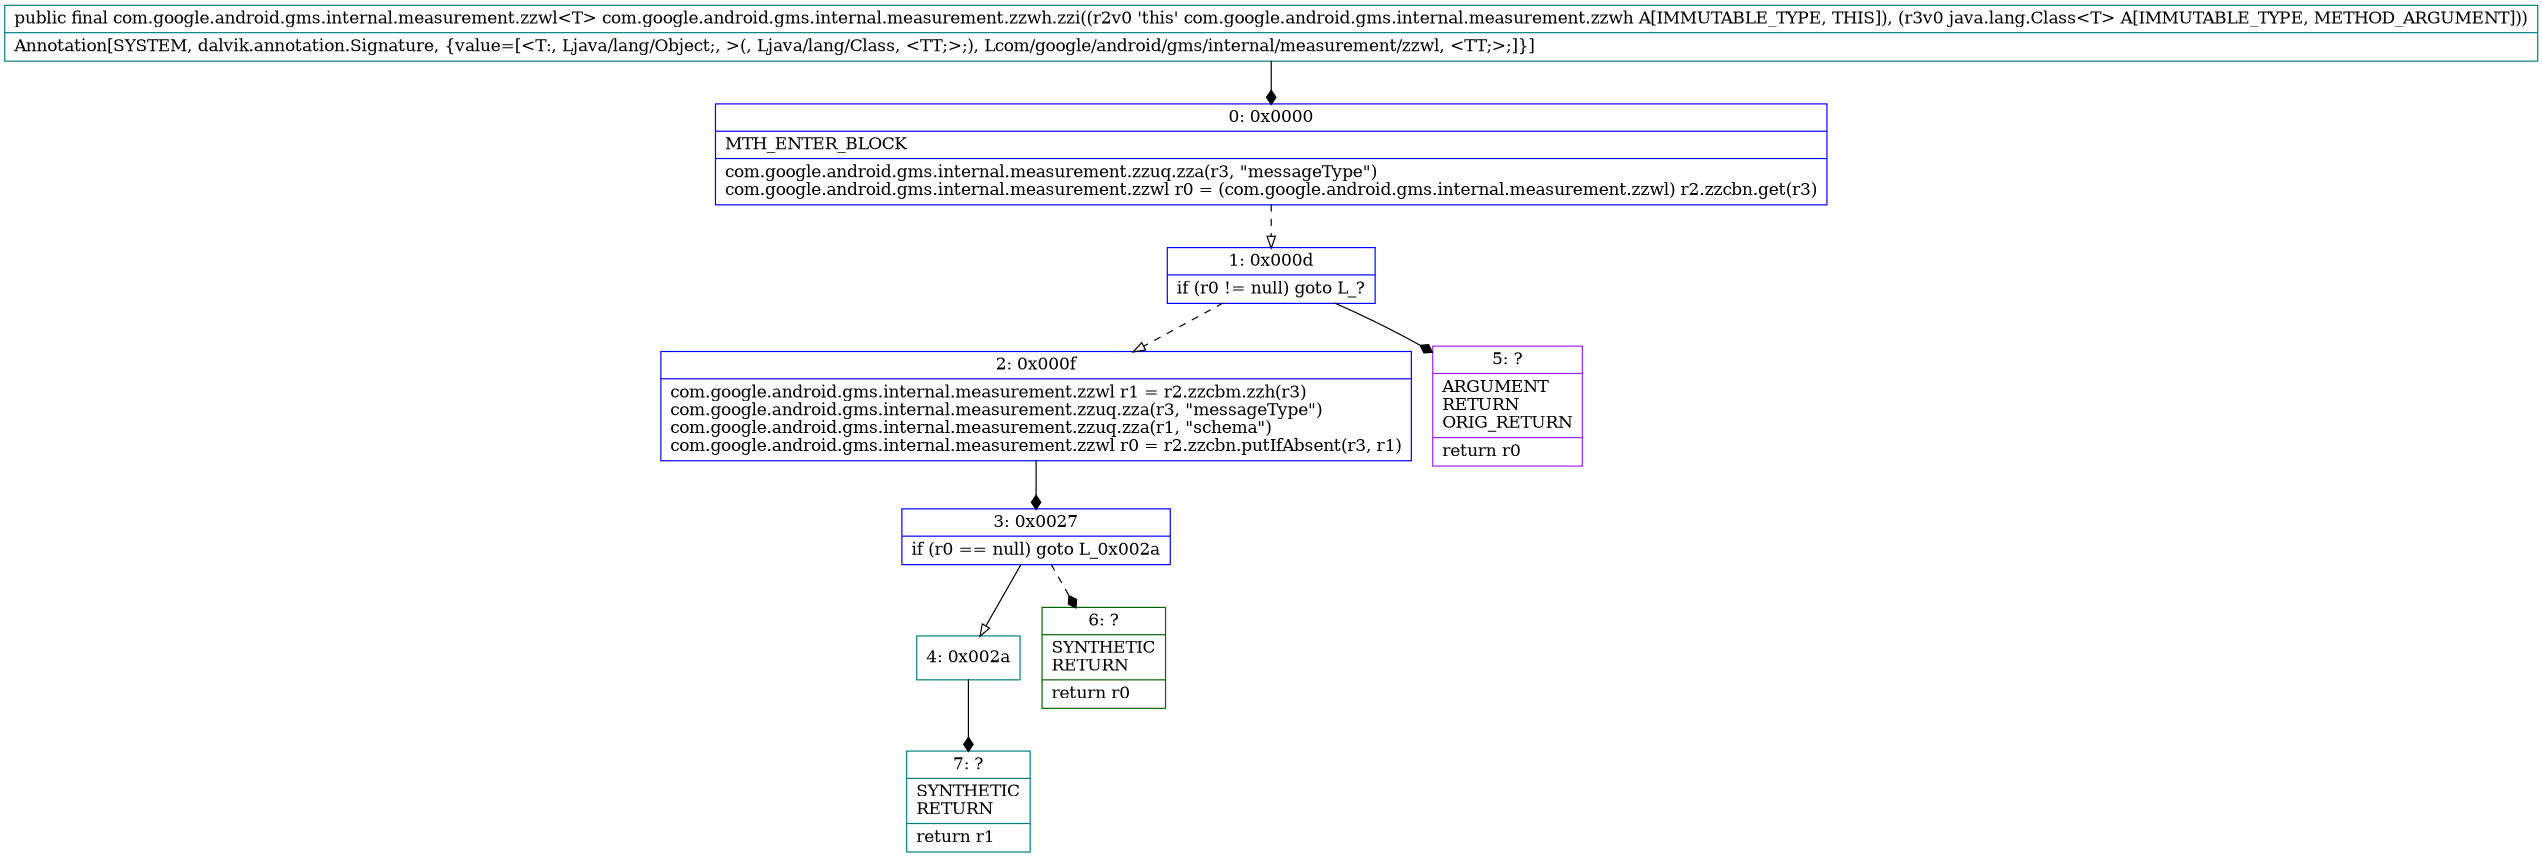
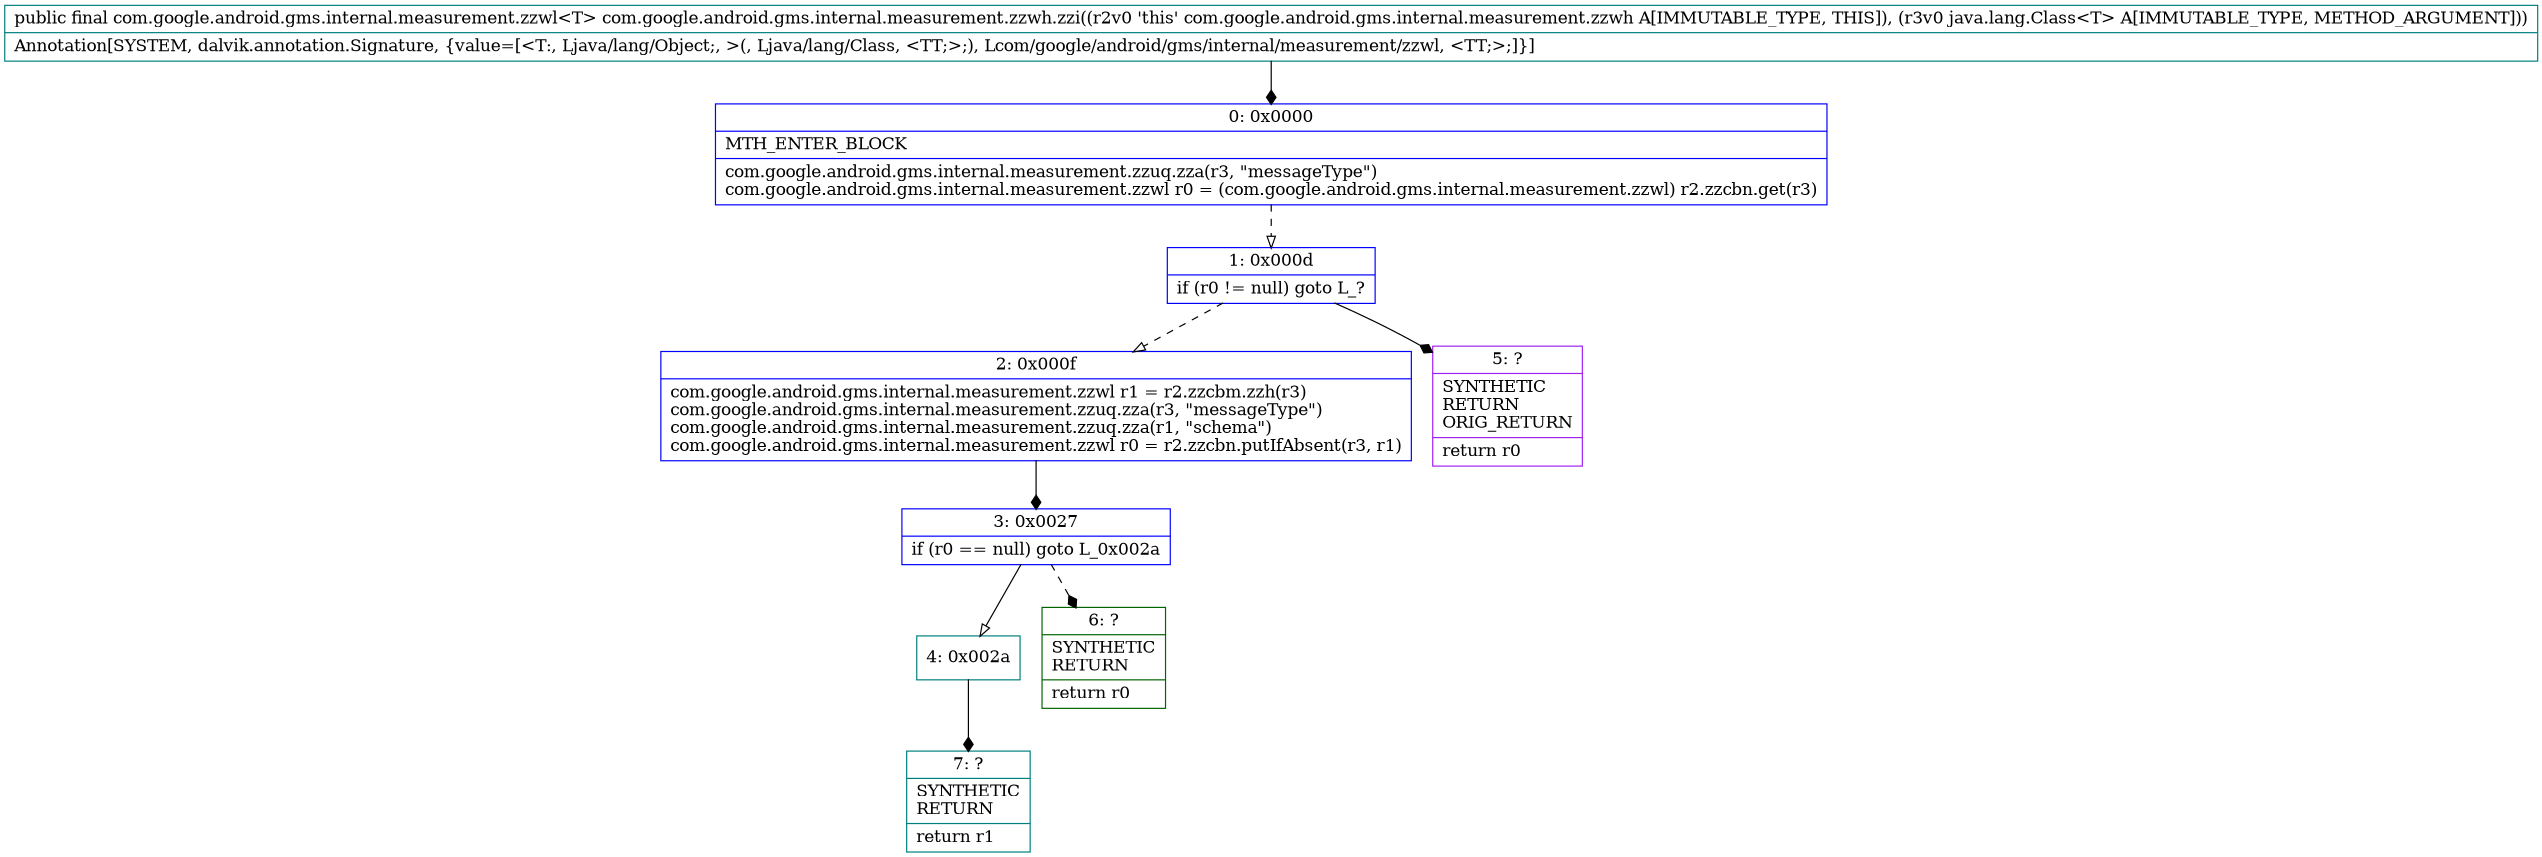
node "5: ?": text "ARGUMENT" -> "SYNTHETIC"
